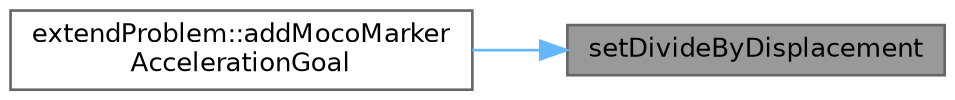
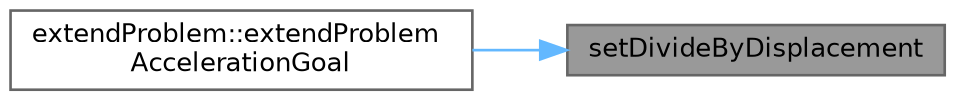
node "extendProblem::addMocoMarker AccelerationGoal": label "extendProblem::addMocoMarker AccelerationGoal" -> "extendProblem::extendProblem AccelerationGoal"
